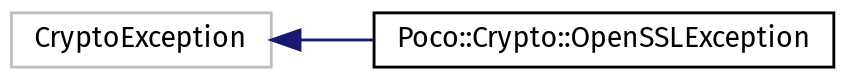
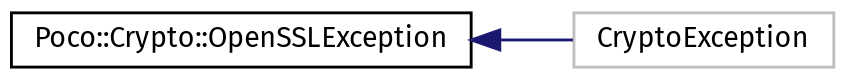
edge "Poco::Crypto::OpenSSLException" -> "CryptoException": reversed
